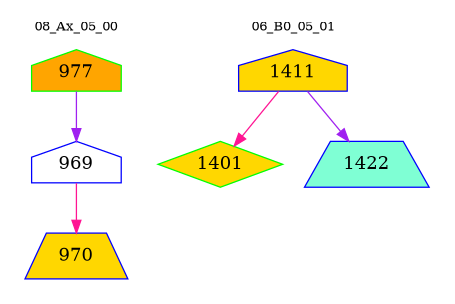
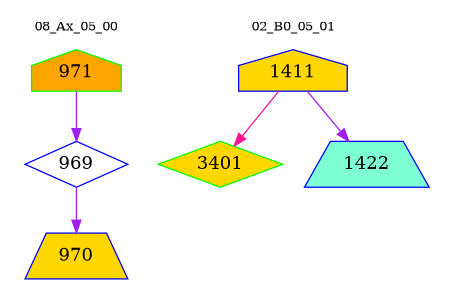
cluster "06_B0_05_01": label "06_B0_05_01" -> "02_B0_05_01"
node "977": label "977" -> "971"
node "969": shape house -> diamond
node "1401": label "1401" -> "3401"
edge "969" -> "970": color deeppink -> purple
